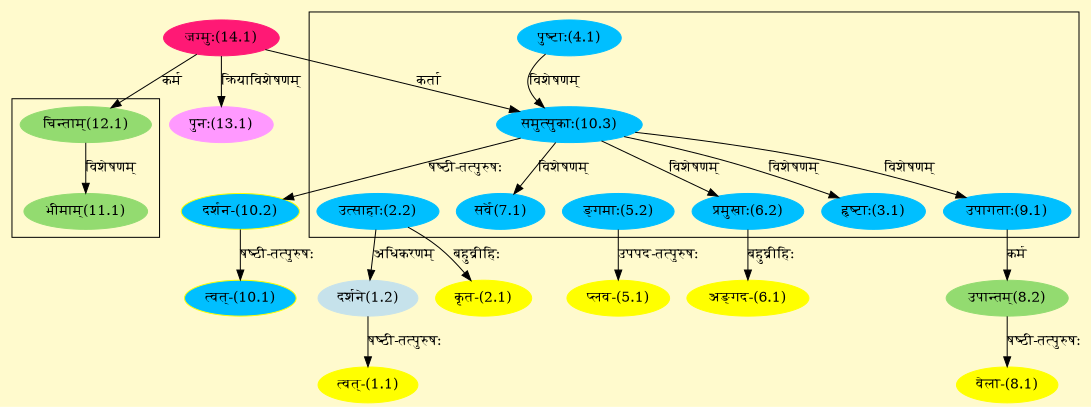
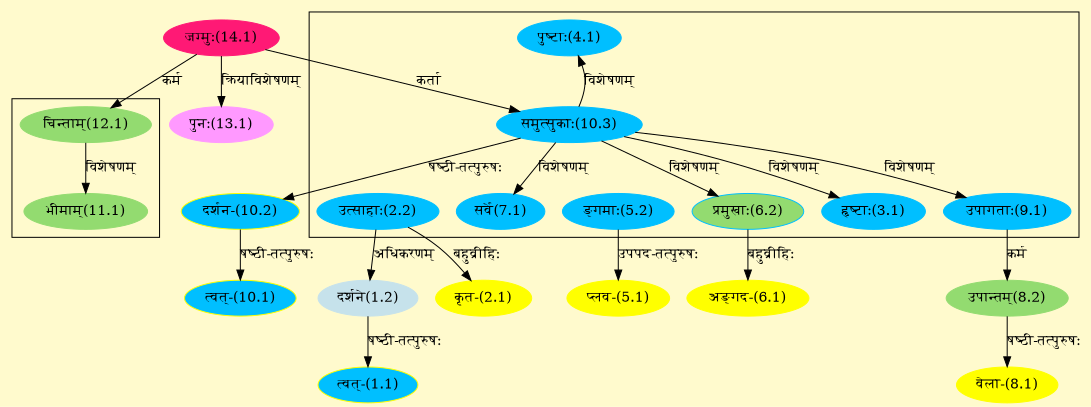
edge "पुष्टाः(4.1)" -> "समुत्सुकाः(10.3)": reversed
node "प्रमुखाः(6.2)": fillcolor #00bfff -> #93db70
node "त्वत्-(1.1)": fillcolor #ffff00 -> #00bfff
